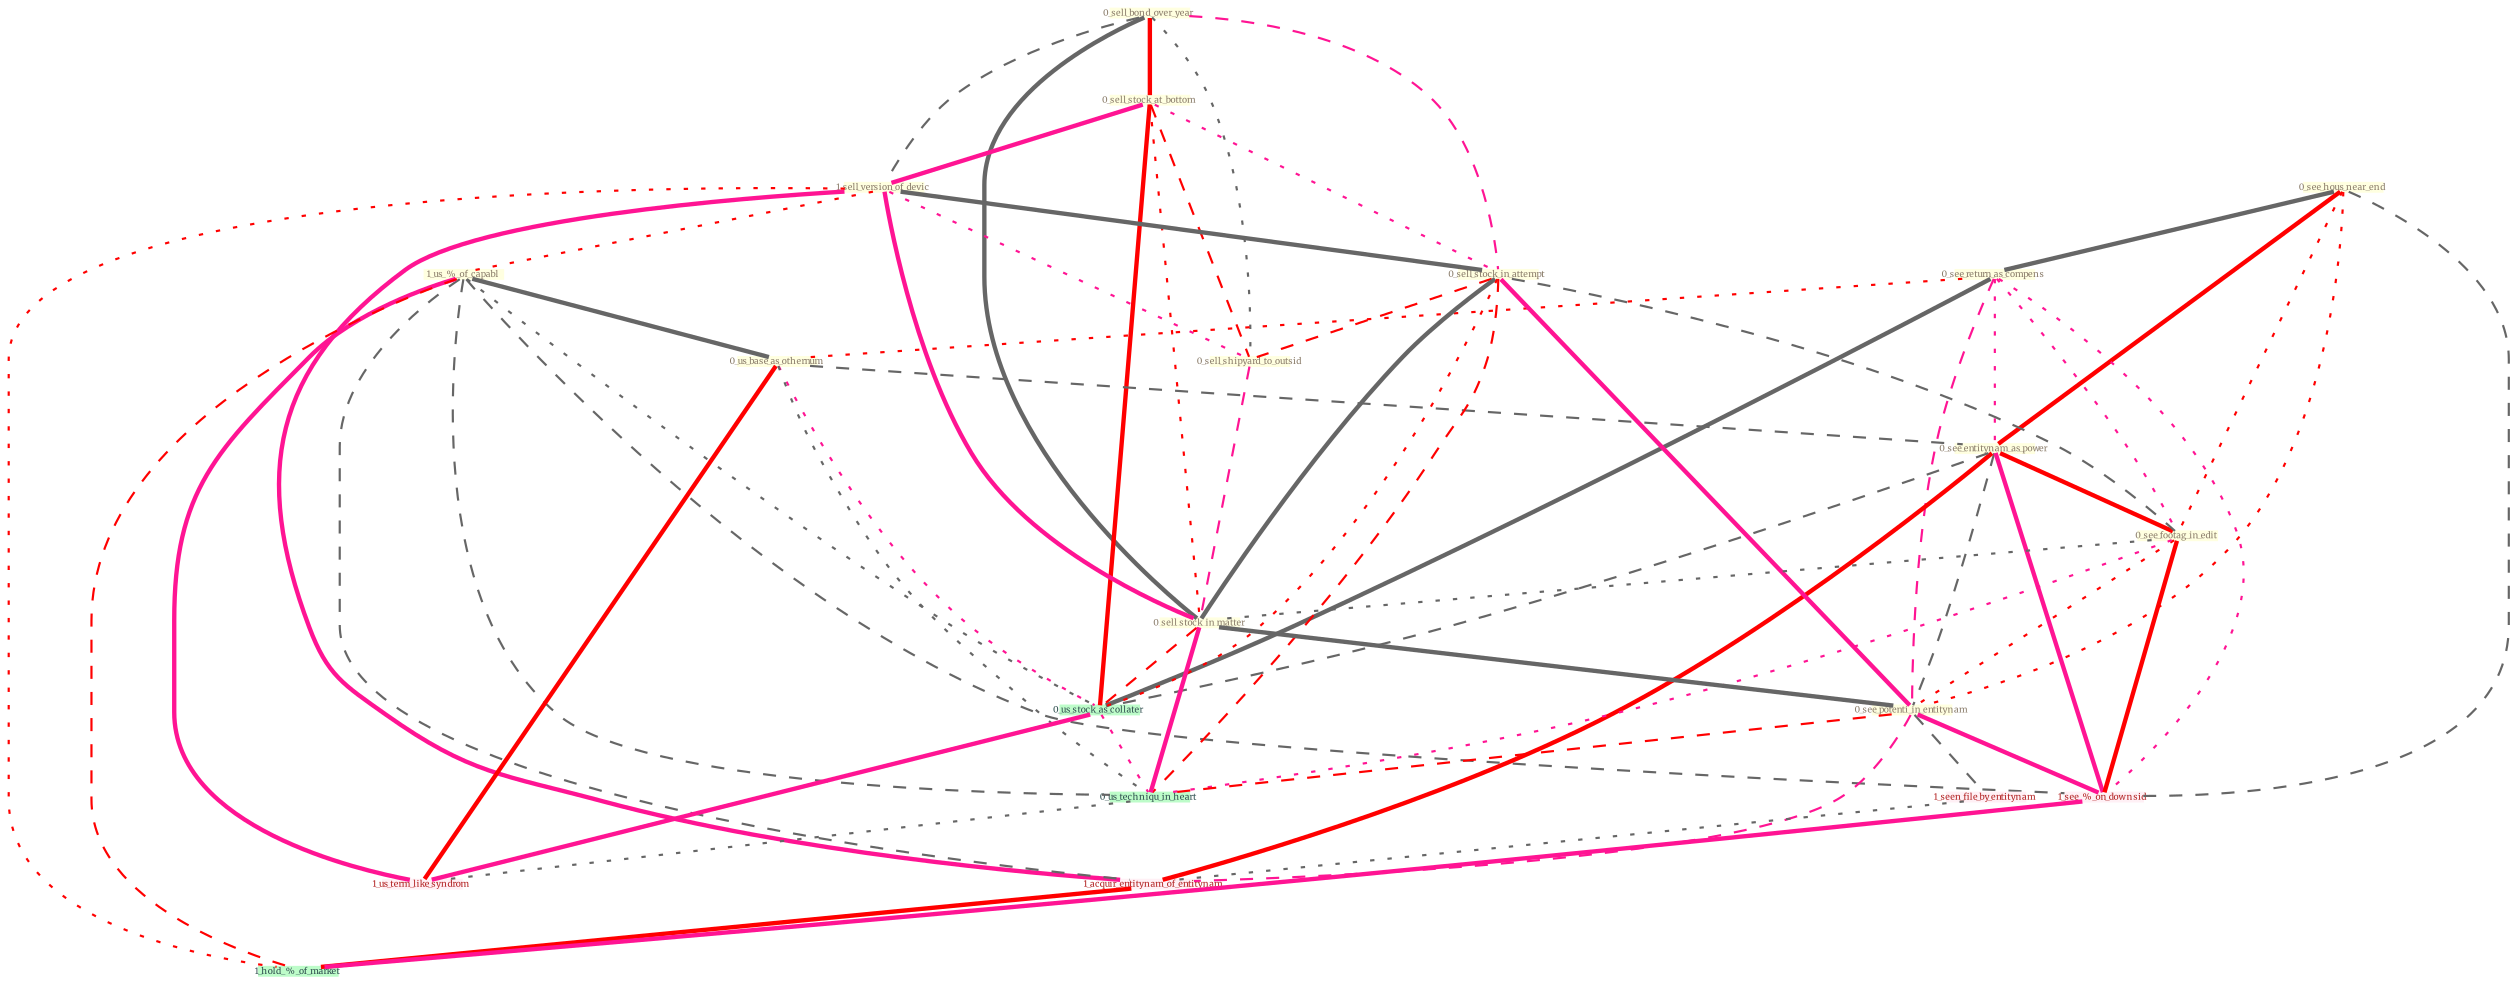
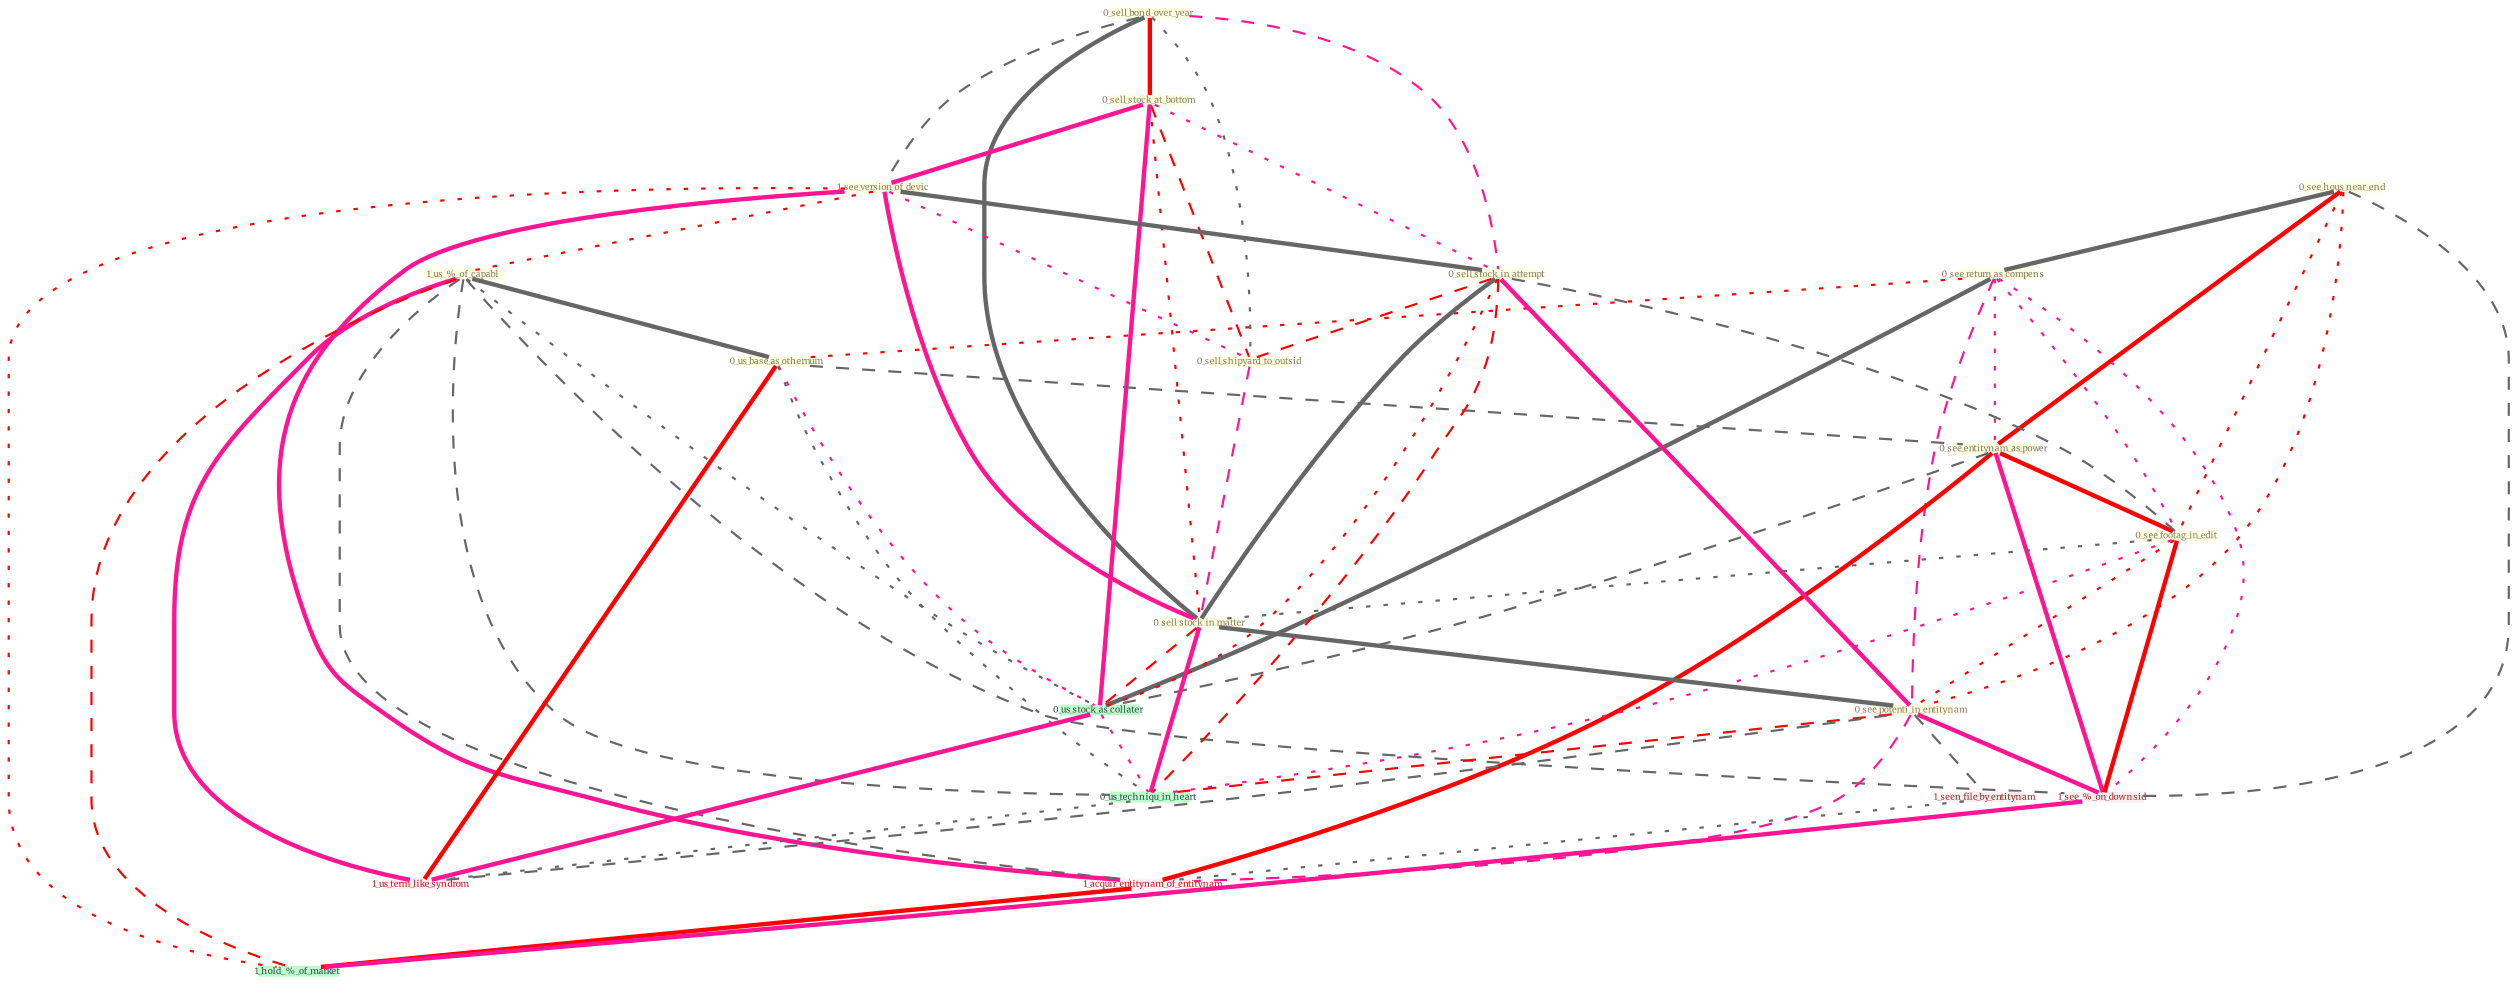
node "1_sell_version_of_devic": label "1_sell_version_of_devic" -> "1_see_version_of_devic"
edge "0_sell_stock_at_bottom" -- "0_us_stock_as_collater": color red -> deeppink
edge "0_see_entitynam_as_power" -- "0_see_potenti_in_entitynam": now "1_us_term_like_syndrom" -- "0_see_potenti_in_entitynam"
